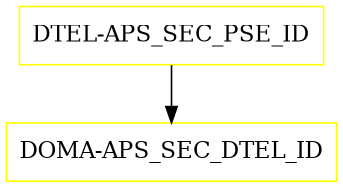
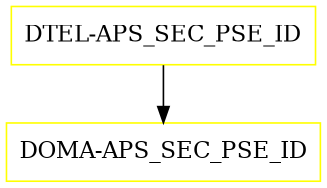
node "DOMA-APS_SEC_DTEL_ID": label "DOMA-APS_SEC_DTEL_ID" -> "DOMA-APS_SEC_PSE_ID"
